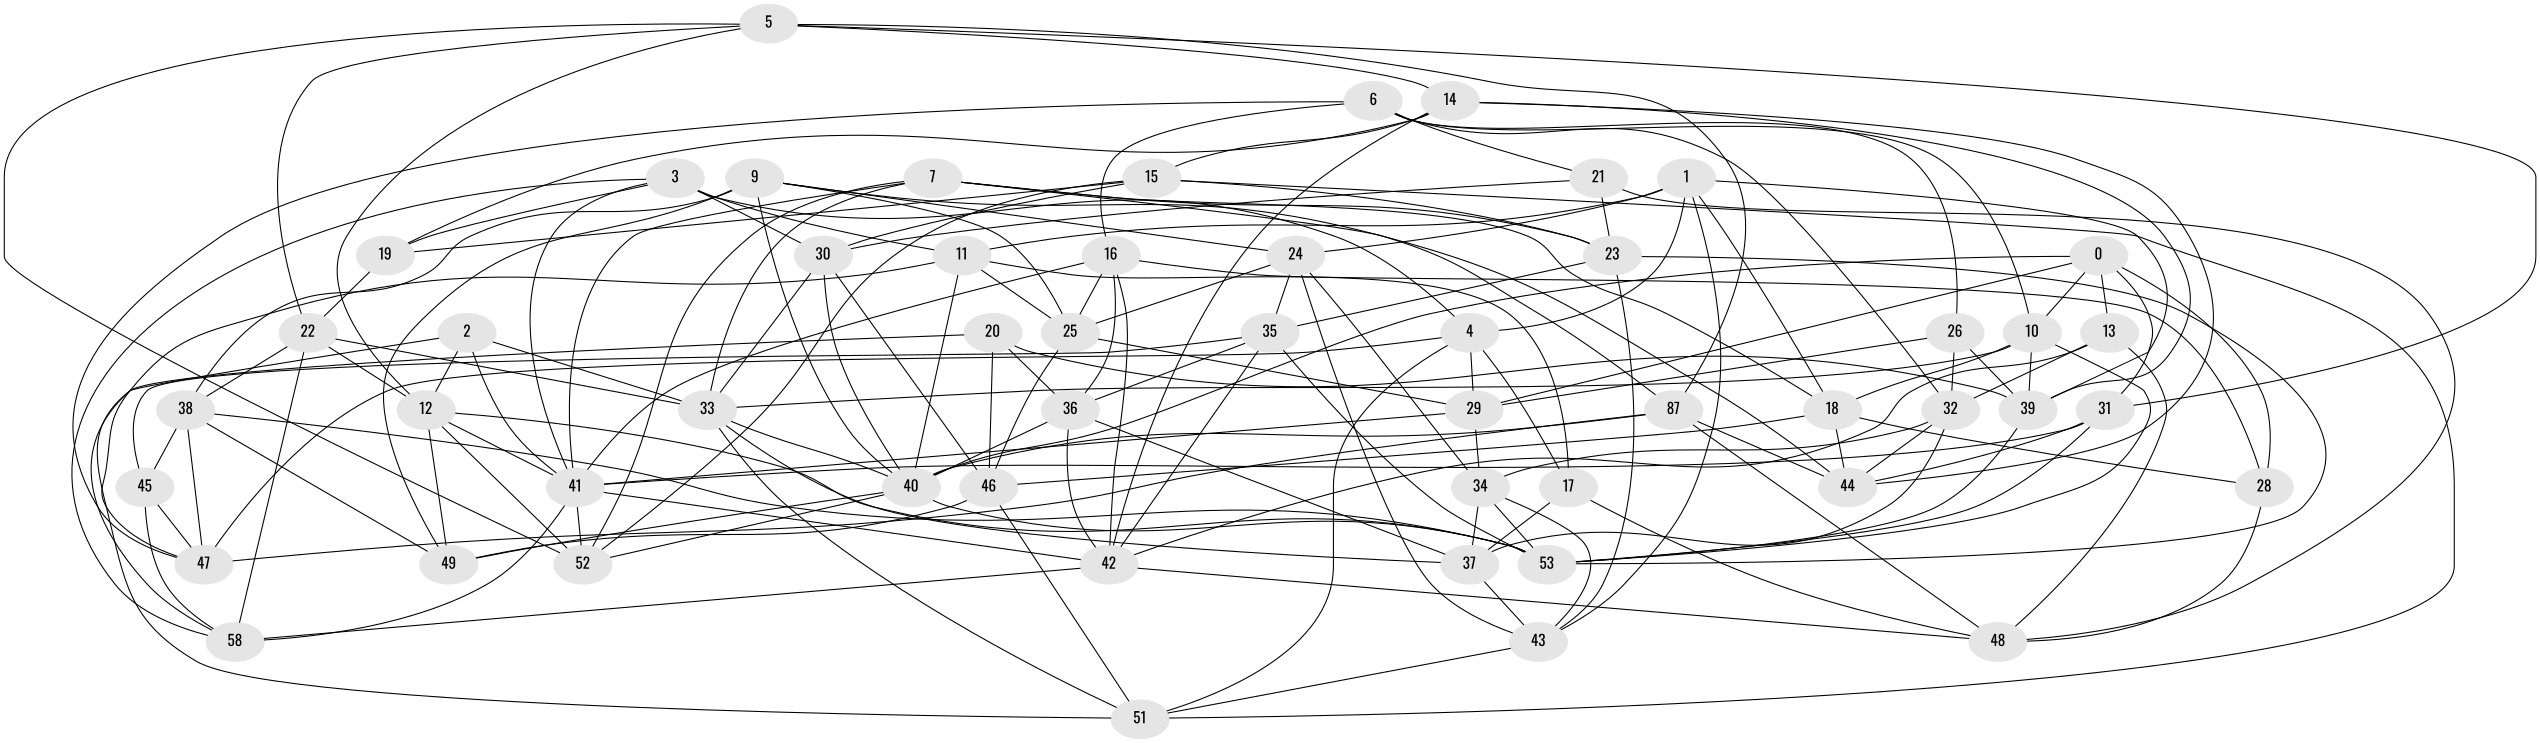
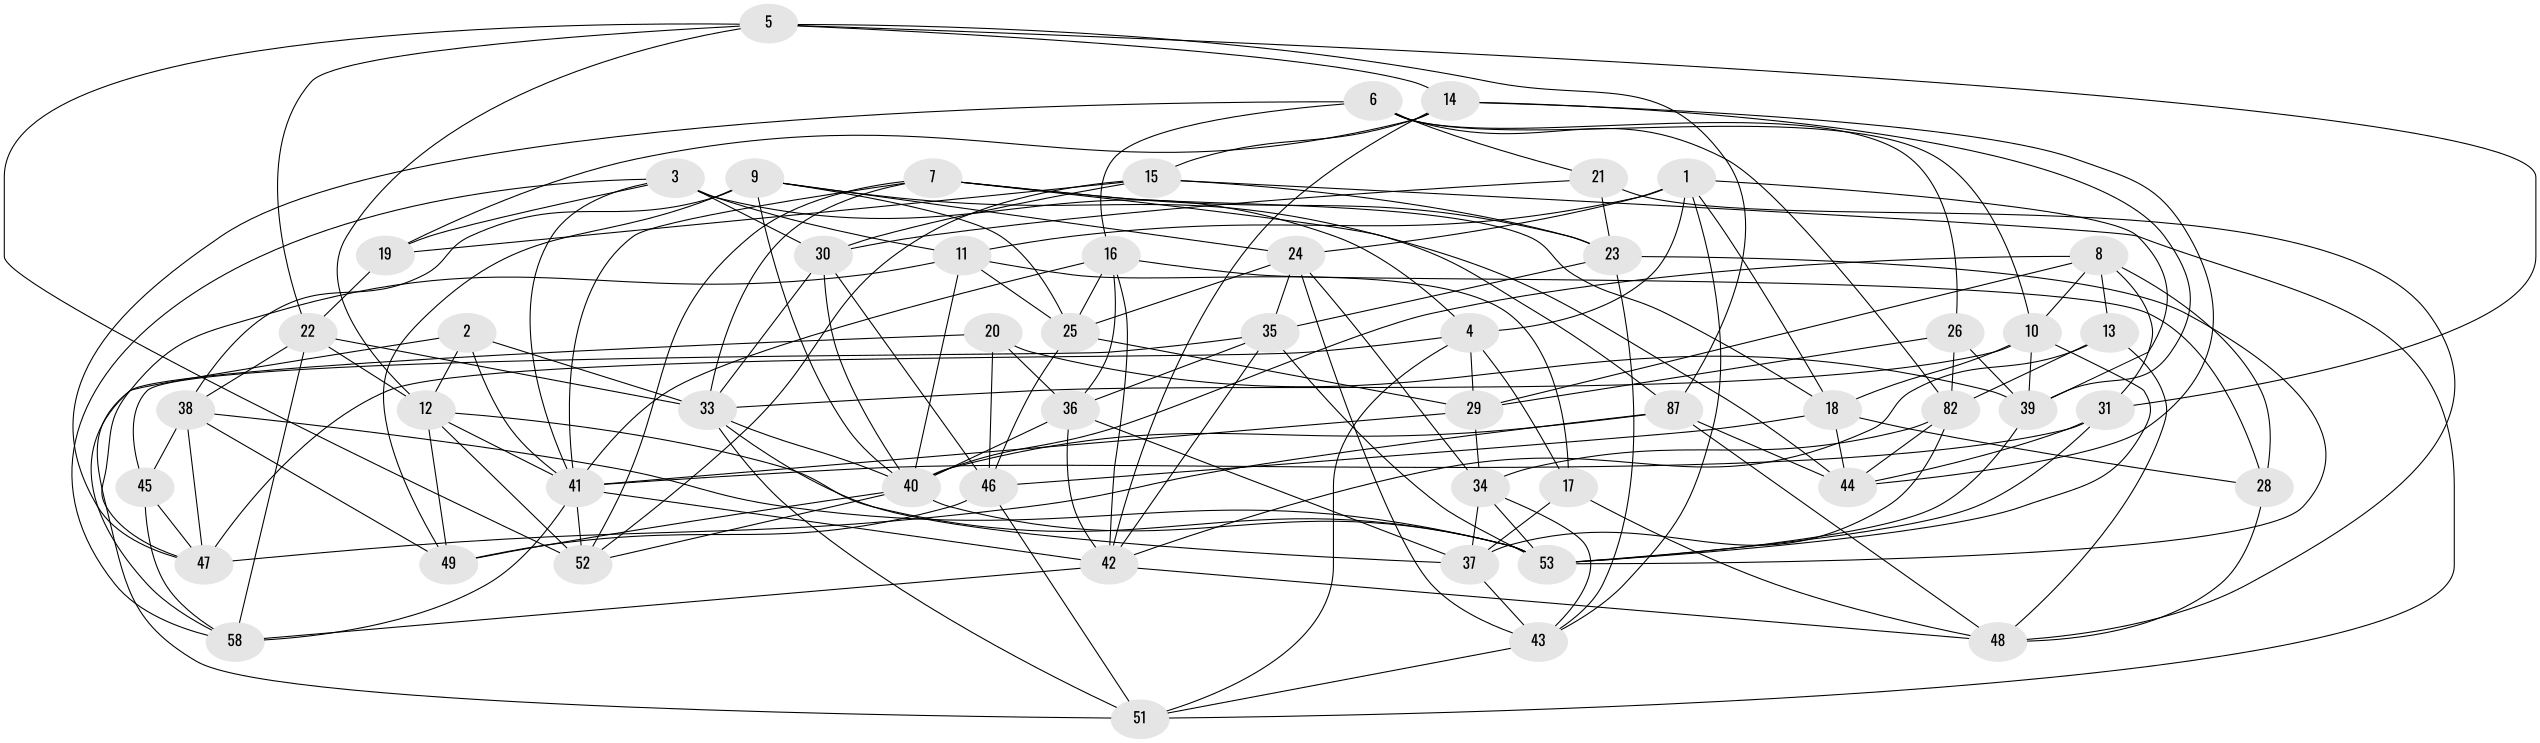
node "0": label "0" -> "8"
node "32": label "32" -> "82"
